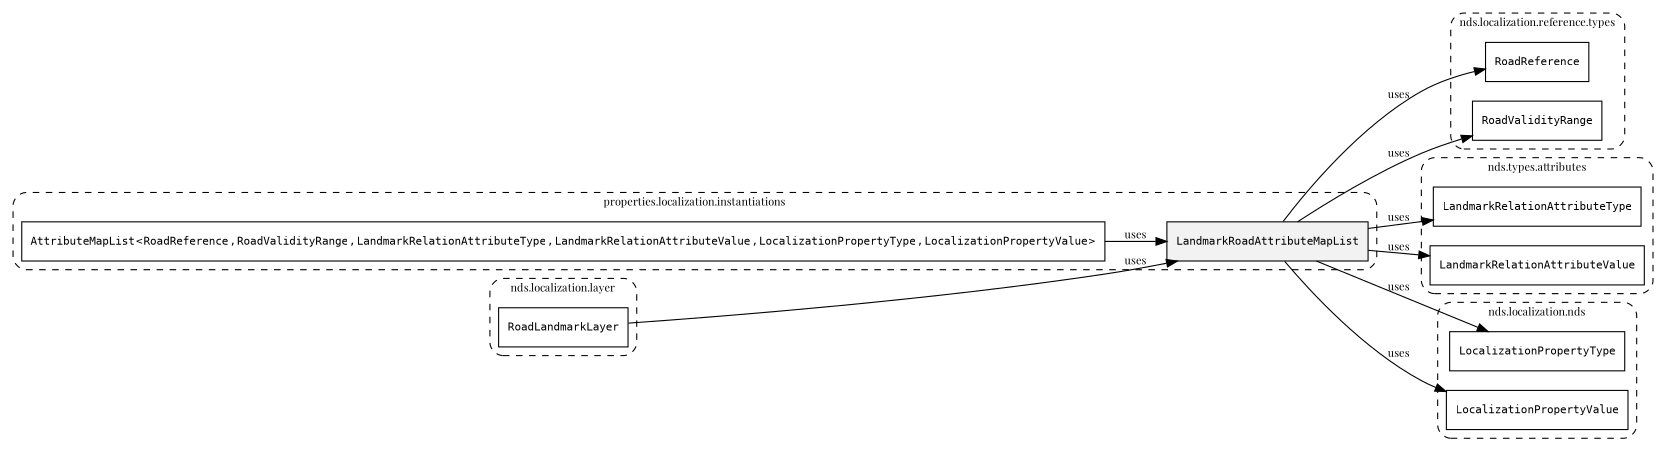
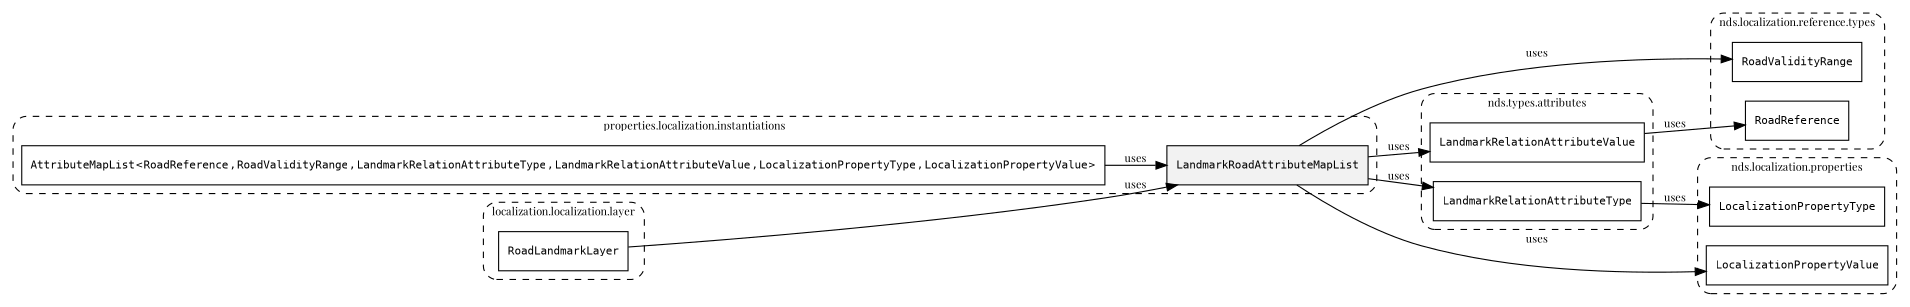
edge "LandmarkRoadAttributeMapList" -> "RoadReference": now "LandmarkRelationAttributeValue" -> "RoadReference"
cluster "nds.localization.layer": label "nds.localization.layer" -> "localization.localization.layer"
edge "LandmarkRoadAttributeMapList" -> "LocalizationPropertyType": now "LandmarkRelationAttributeType" -> "LocalizationPropertyType"
cluster "nds.localization.nds": label "nds.localization.nds" -> "nds.localization.properties"
